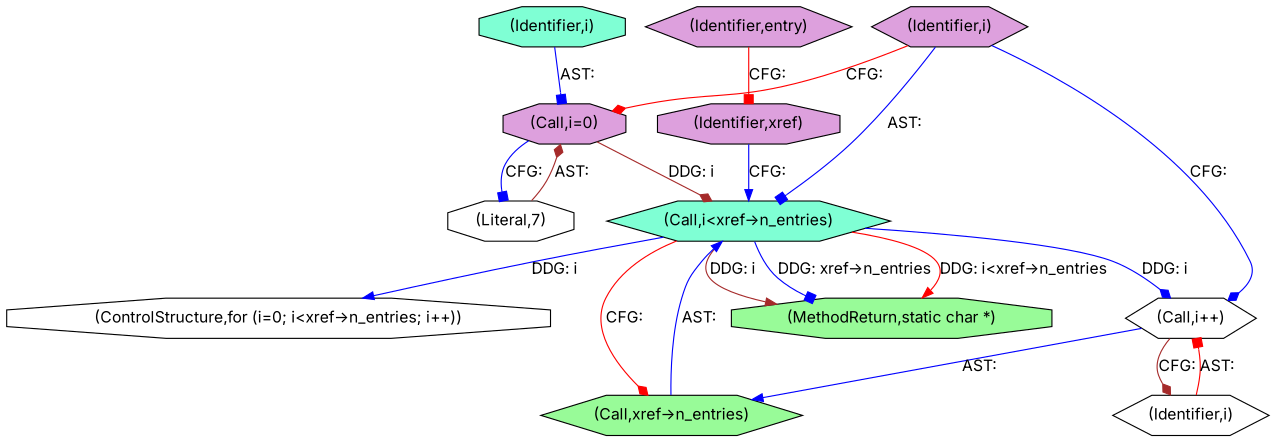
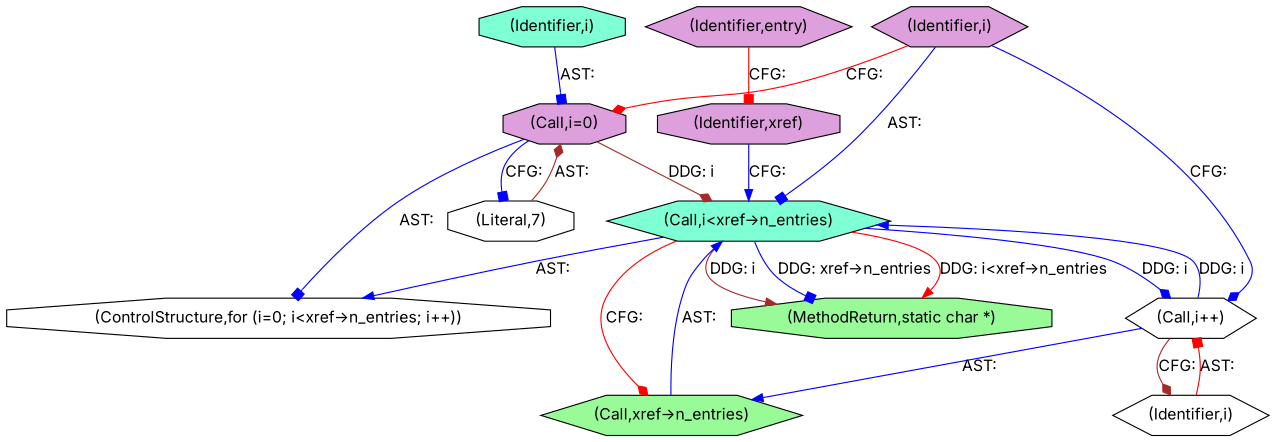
edge "(Call,i=0)" -> "(ControlStructure,for (i=0; i<xref->n_entries; i++))": added, label "AST:"
edge "(Call,i++)" -> "(Call,i<xref->n_entries)": added, label "DDG: i"
edge "(Call,i<xref->n_entries)" -> "(ControlStructure,for (i=0; i<xref->n_entries; i++))": label "DDG: i" -> "AST: "
